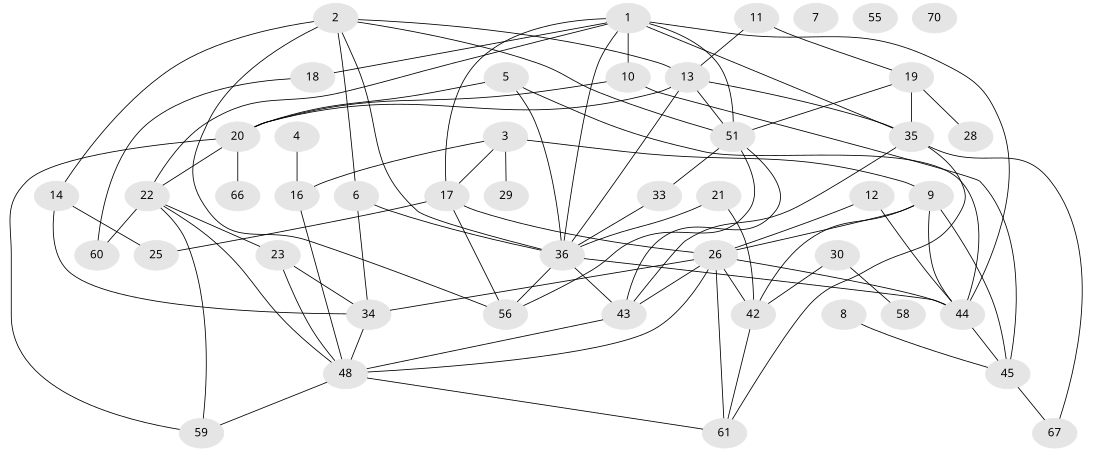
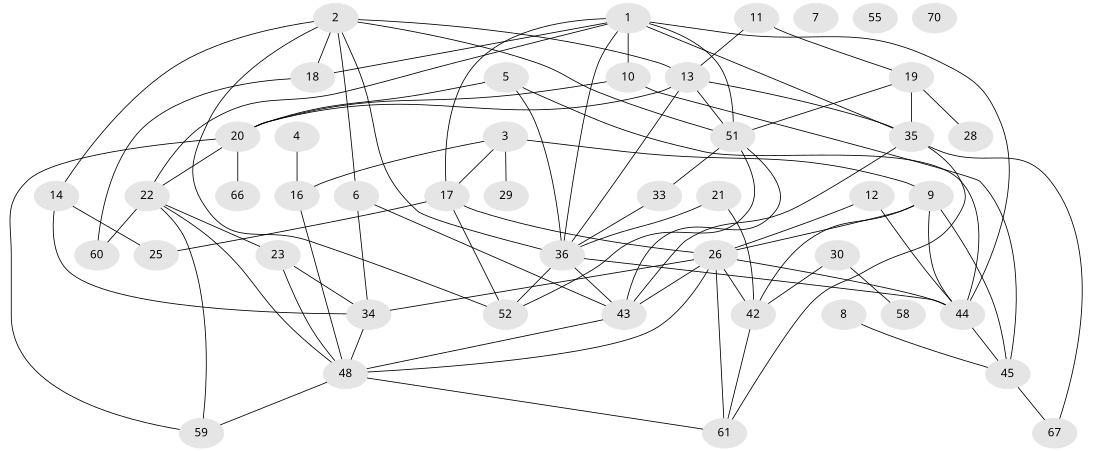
edge "2" -- "18": added
edge "6" -- "36": now "6" -- "43"
node "56": label "56" -> "52"
